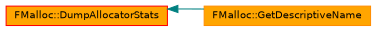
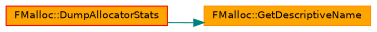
edge "FMalloc::GetDescriptiveName" -> "FMalloc::DumpAllocatorStats": reversed
